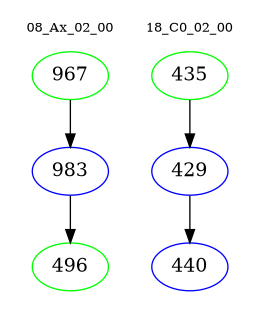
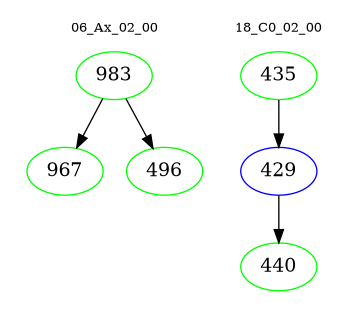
cluster "08_Ax_02_00": label "08_Ax_02_00" -> "06_Ax_02_00"
edge "967" -> "983": reversed
node "983": color blue -> green
node "440": color blue -> green
